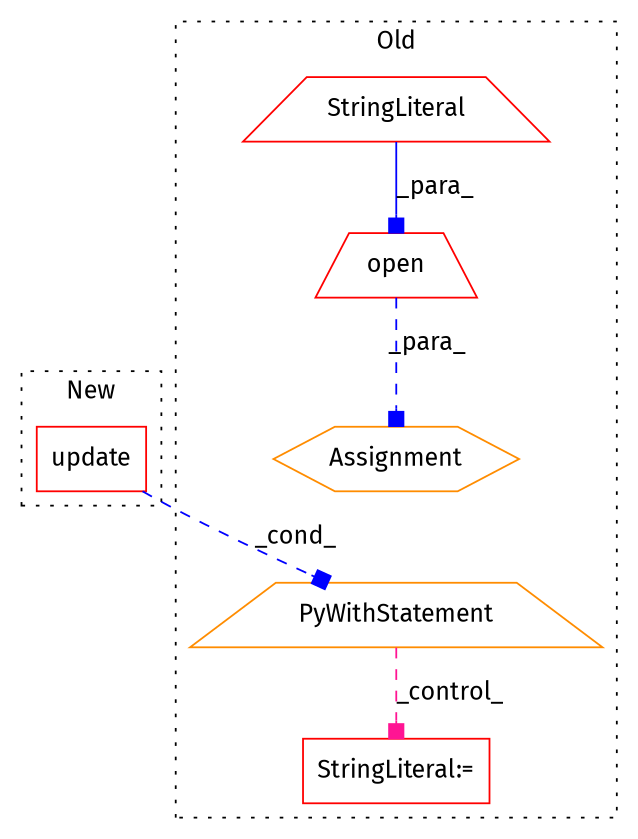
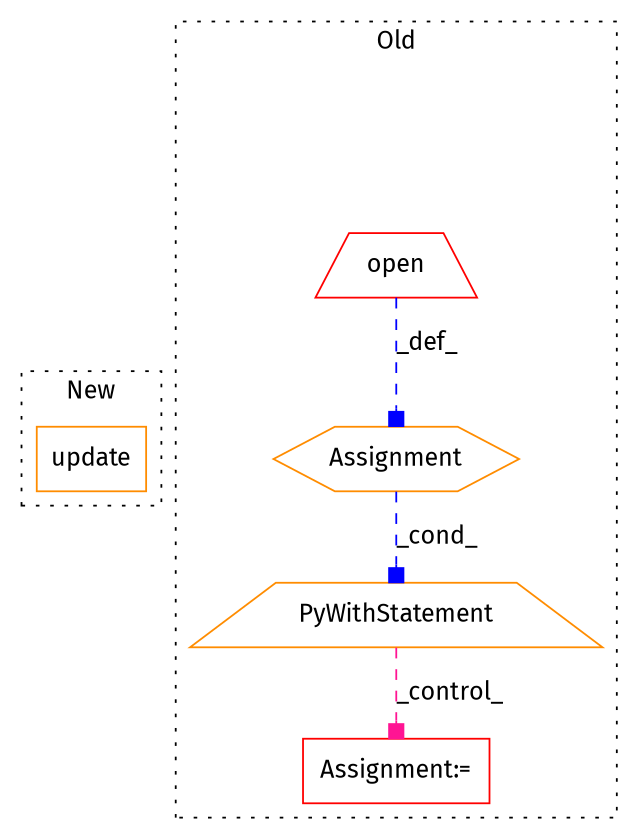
node "StringLiteral": removed
edge "open" -> "Assignment": label "_para_" -> "_def_"
node "update": color red -> darkorange
edge "update" -> "PyWithStatement": now "Assignment" -> "PyWithStatement"
node "StringLiteral:=": label "StringLiteral:=" -> "Assignment:="
